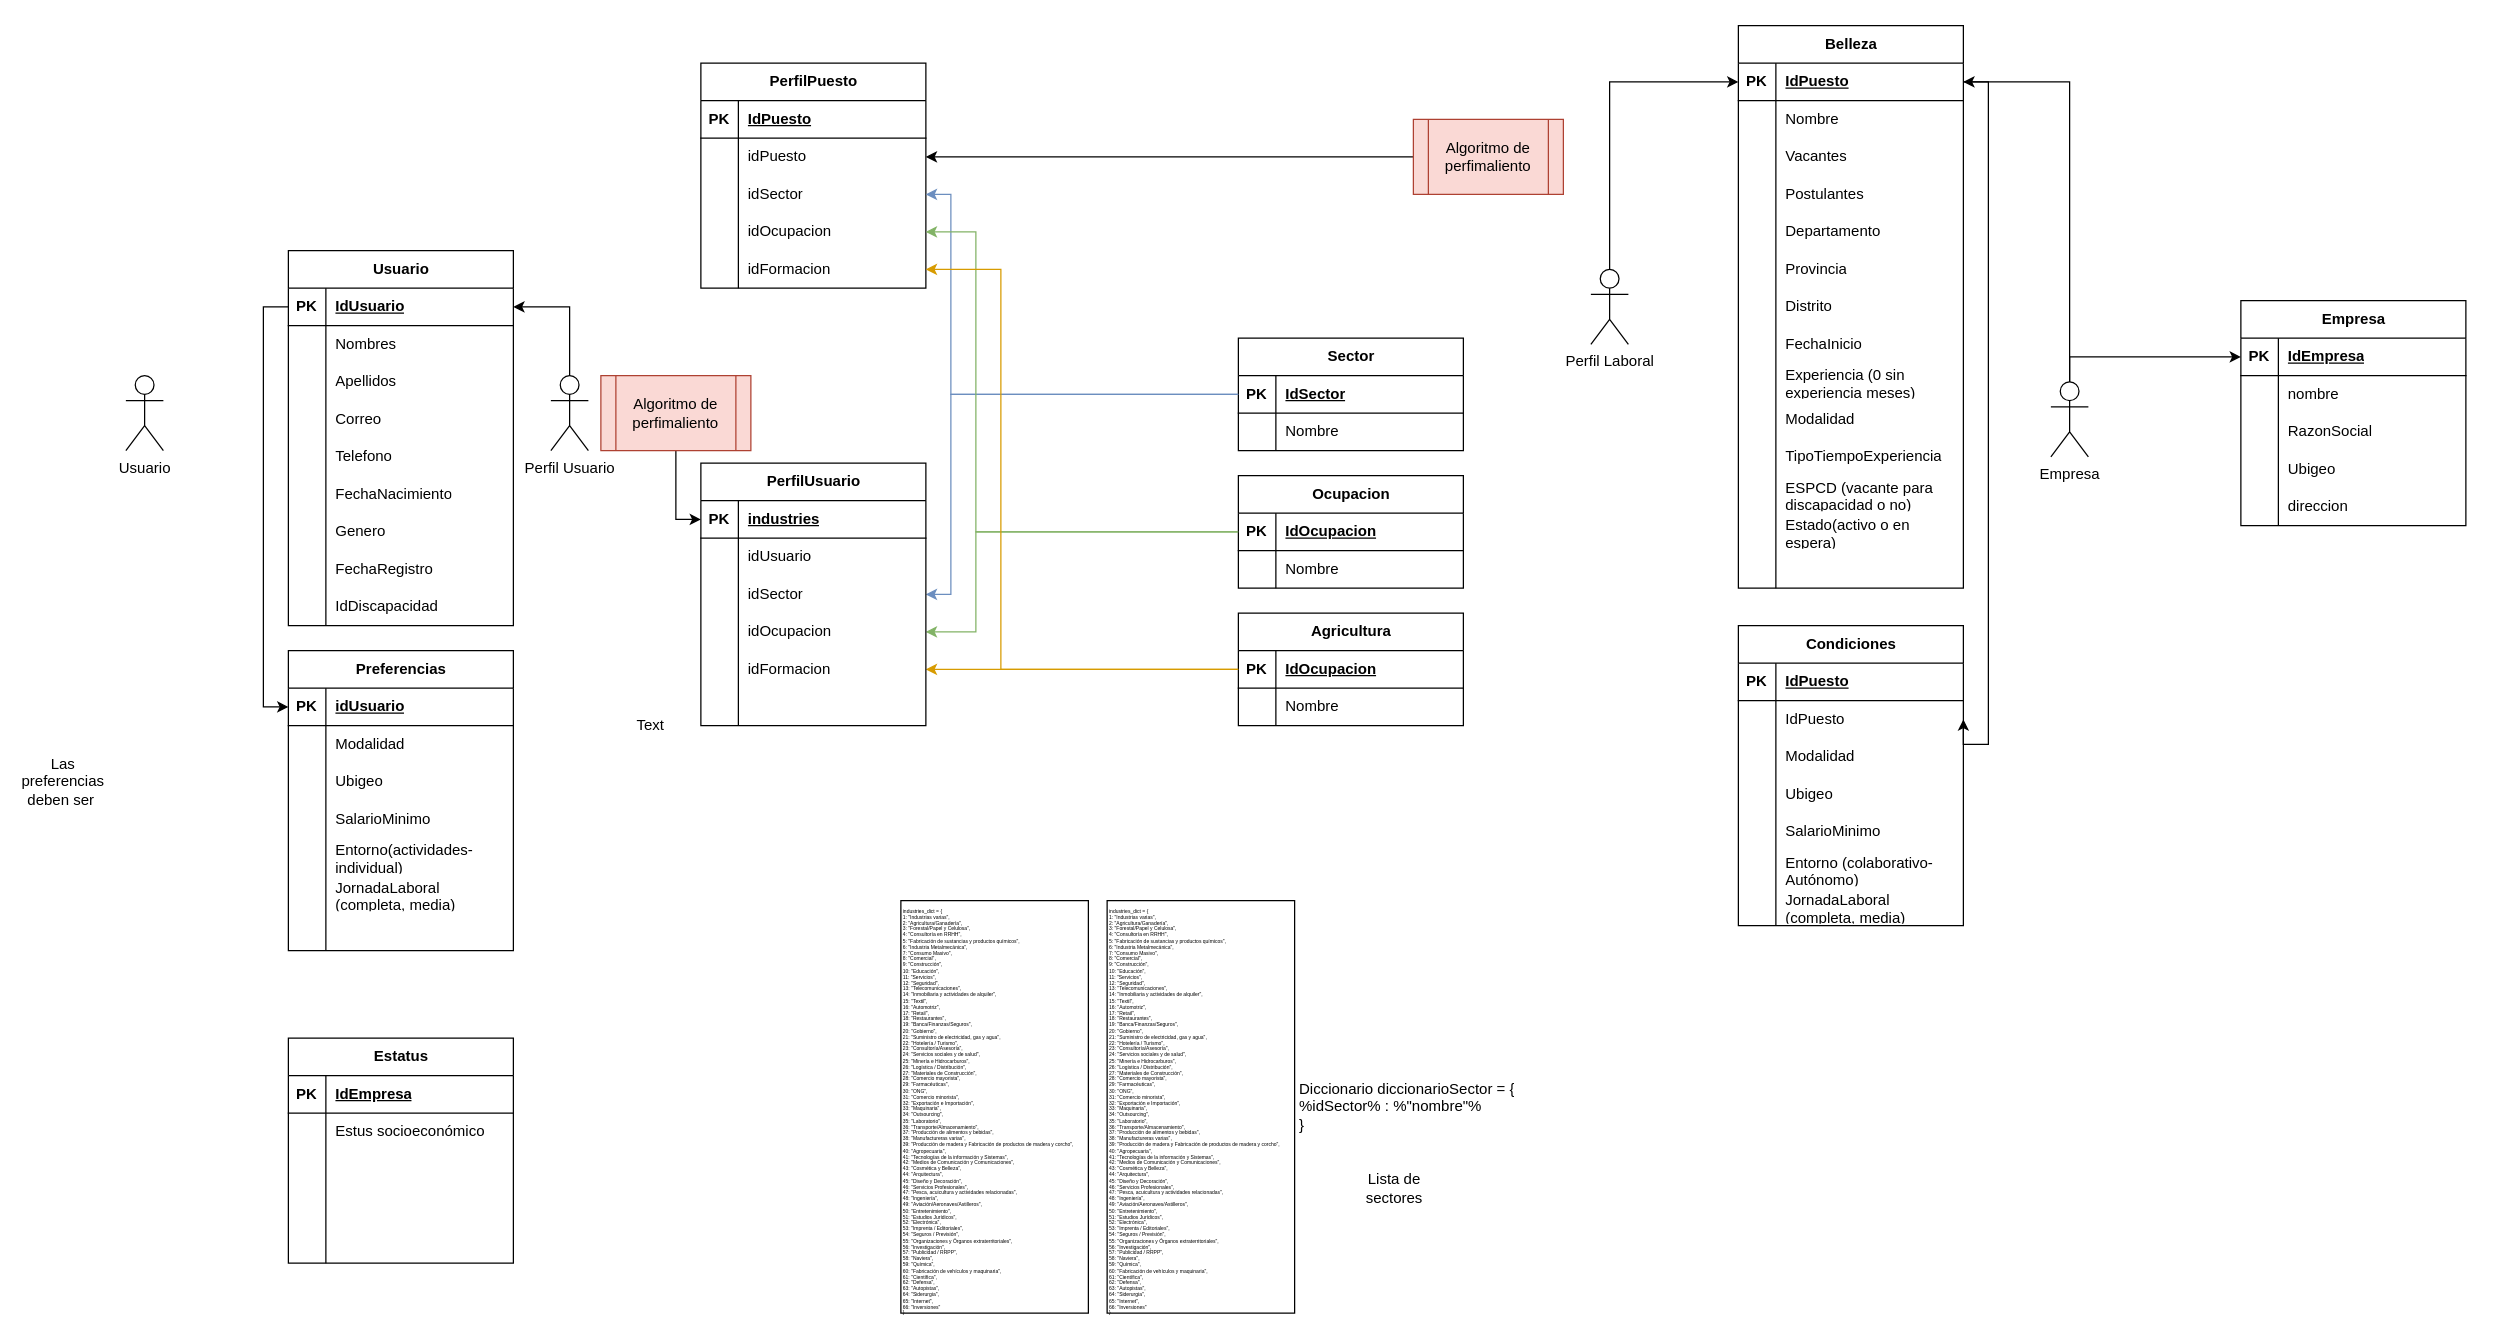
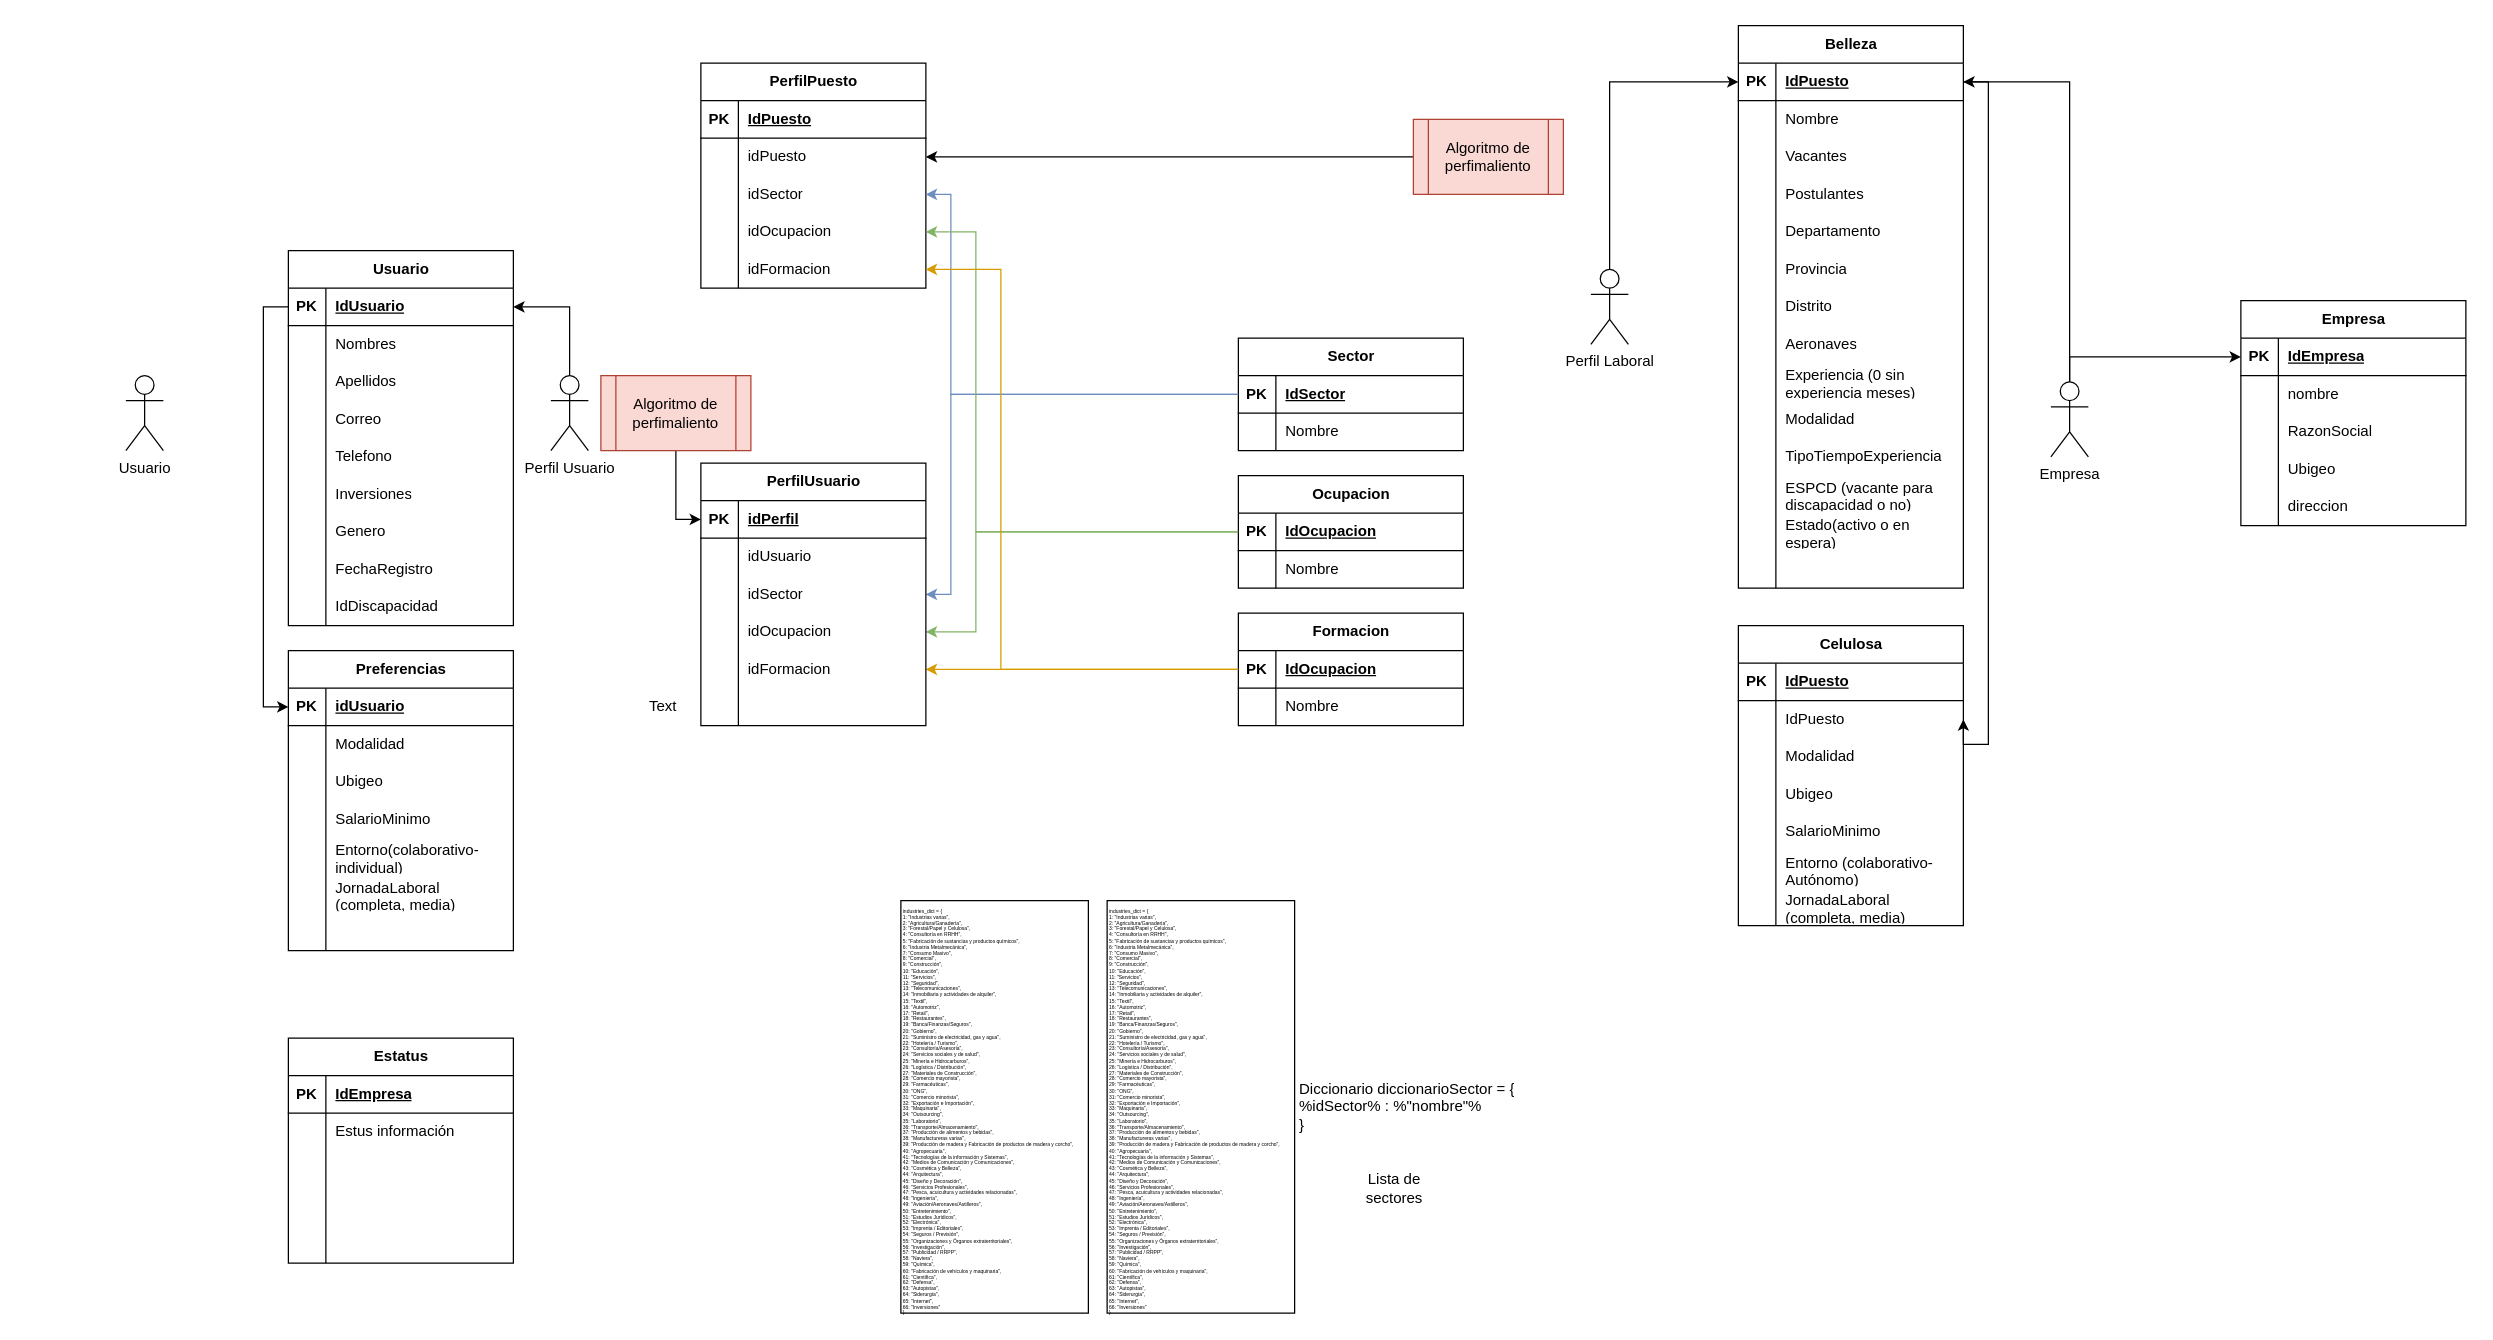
node "FechaInicio": label "FechaInicio" -> "Aeronaves"
node "FechaNacimiento": label "FechaNacimiento" -> "Inversiones"
node "industries": label "industries" -> "idPerfil"
node "Agricultura": label "Agricultura" -> "Formacion"
node "Condiciones": label "Condiciones" -> "Celulosa"
node "Text": moved (651, 726) -> (663, 707)
node "Las preferencias deben ser": removed
node "Entorno(actividades-individual)": label "Entorno(actividades-individual)" -> "Entorno(colaborativo-individual)"
node "Estus socioeconómico": label "Estus socioeconómico" -> "Estus información"
